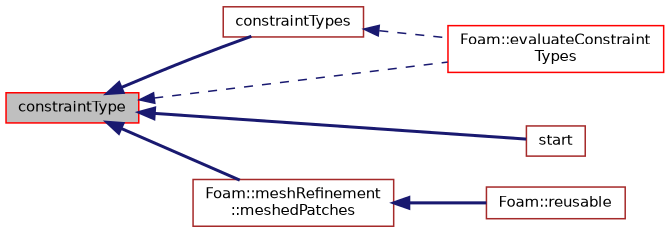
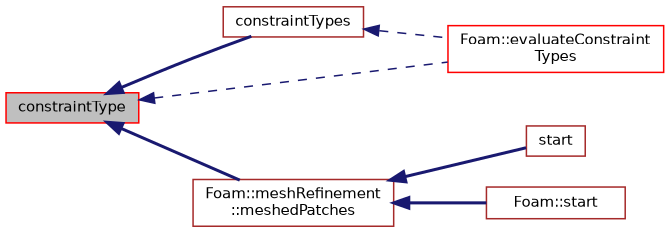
edge "start" -> "constraintType": now "start" -> "Foam::meshRefinement ::meshedPatches"
node "Foam::reusable": label "Foam::reusable" -> "Foam::start"
